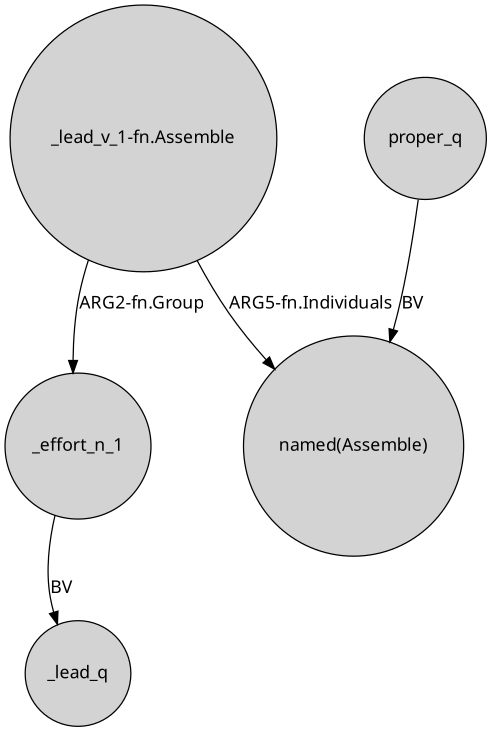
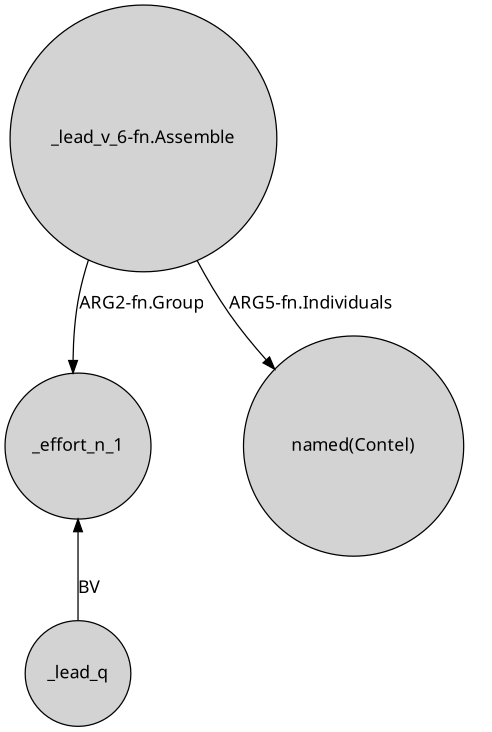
node "_lead_v_1-fn.Assemble": label "_lead_v_1-fn.Assemble" -> "_lead_v_6-fn.Assemble"
node "proper_q": removed
node "named(Assemble)": label "named(Assemble)" -> "named(Contel)"
edge "_effort_n_1" -> "_lead_q": reversed
